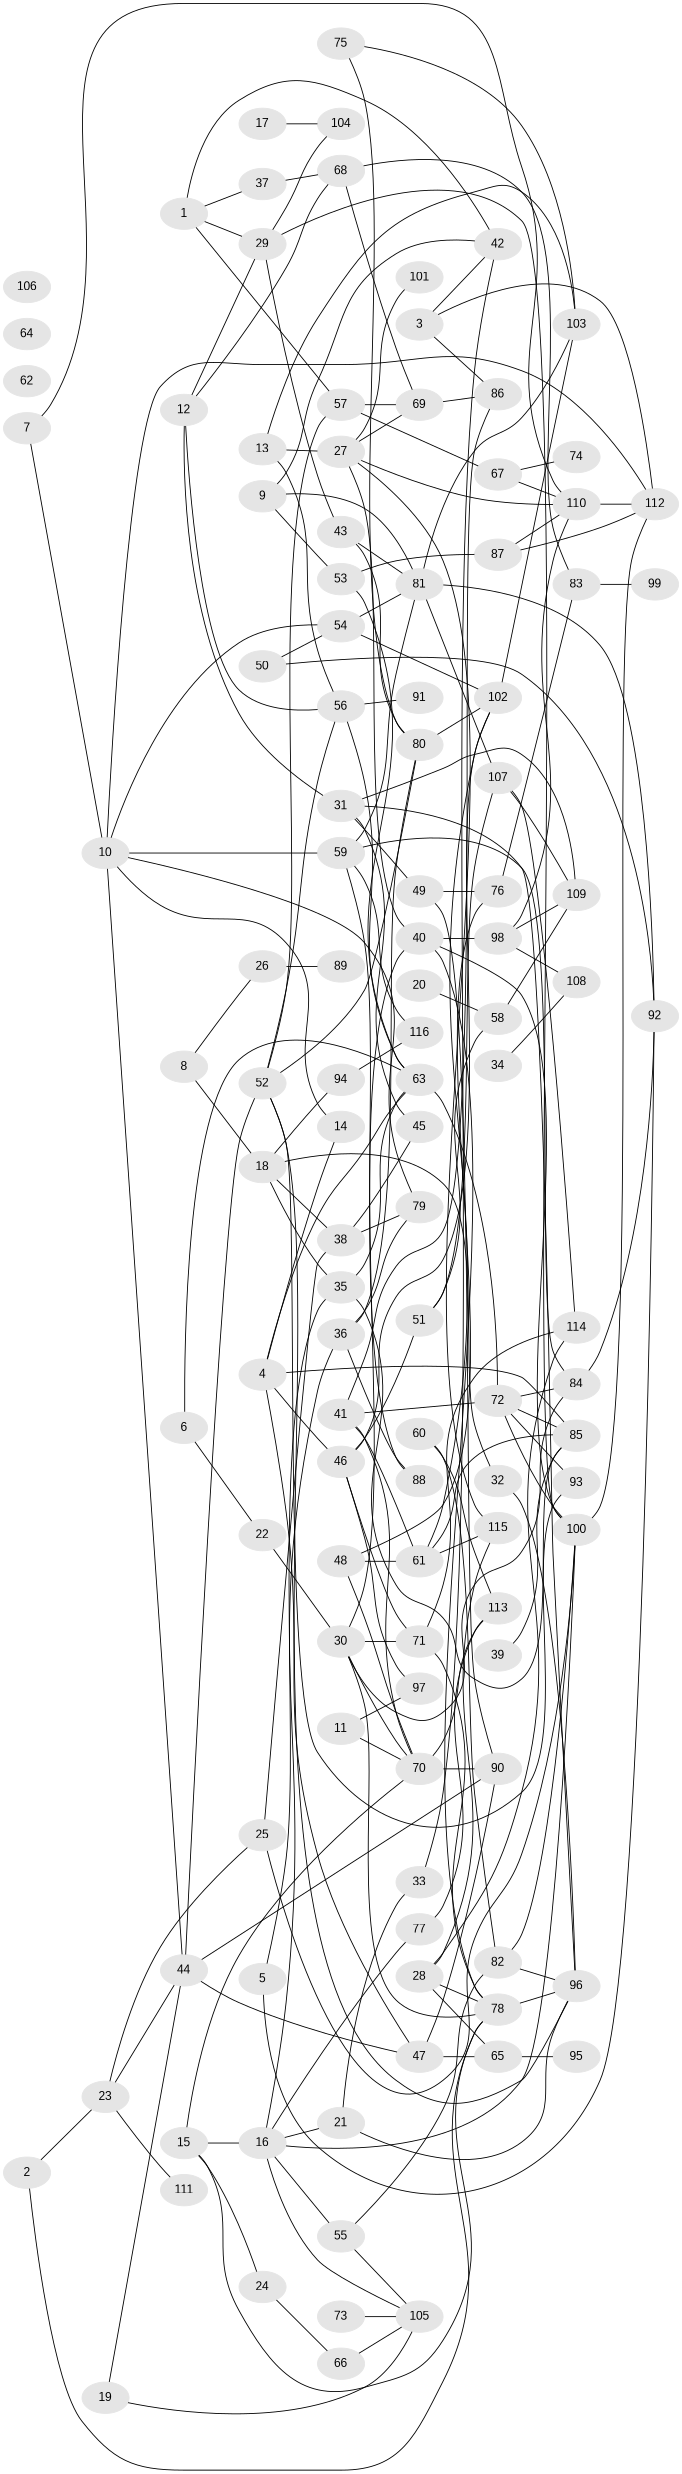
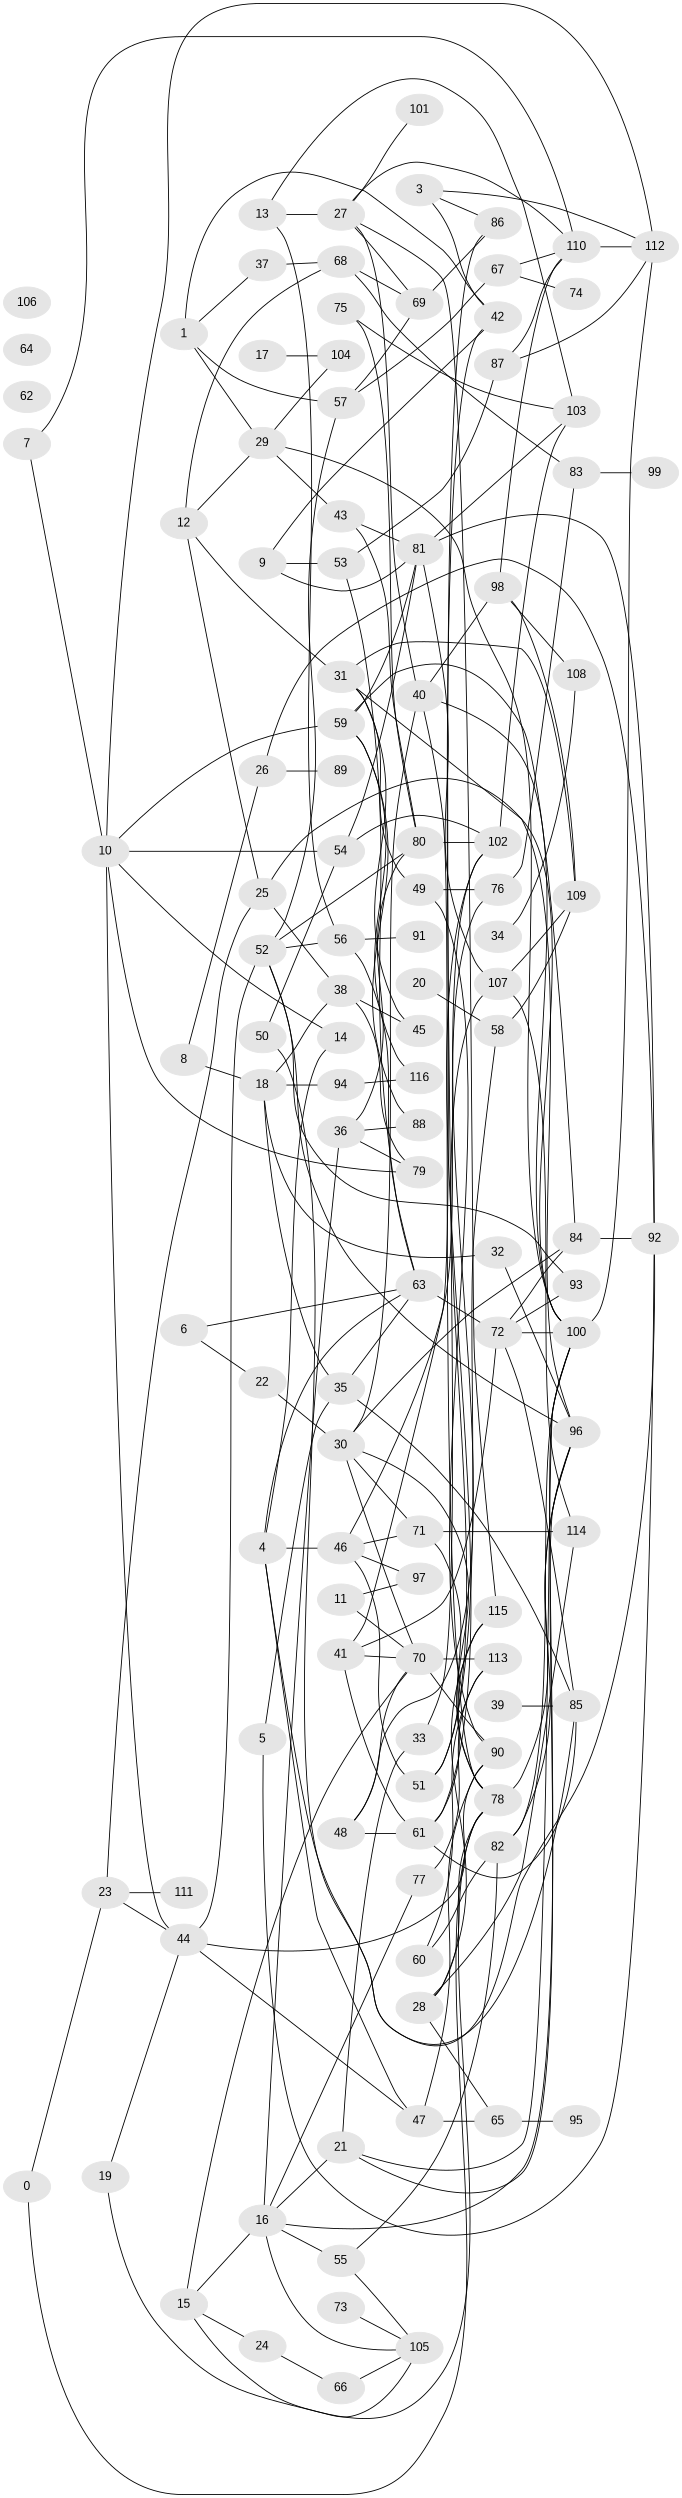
edge "12" -- "56": now "12" -- "25"
edge "26" -- "92": added
edge "100" -- "21": added
node "2": label "2" -> "0"
